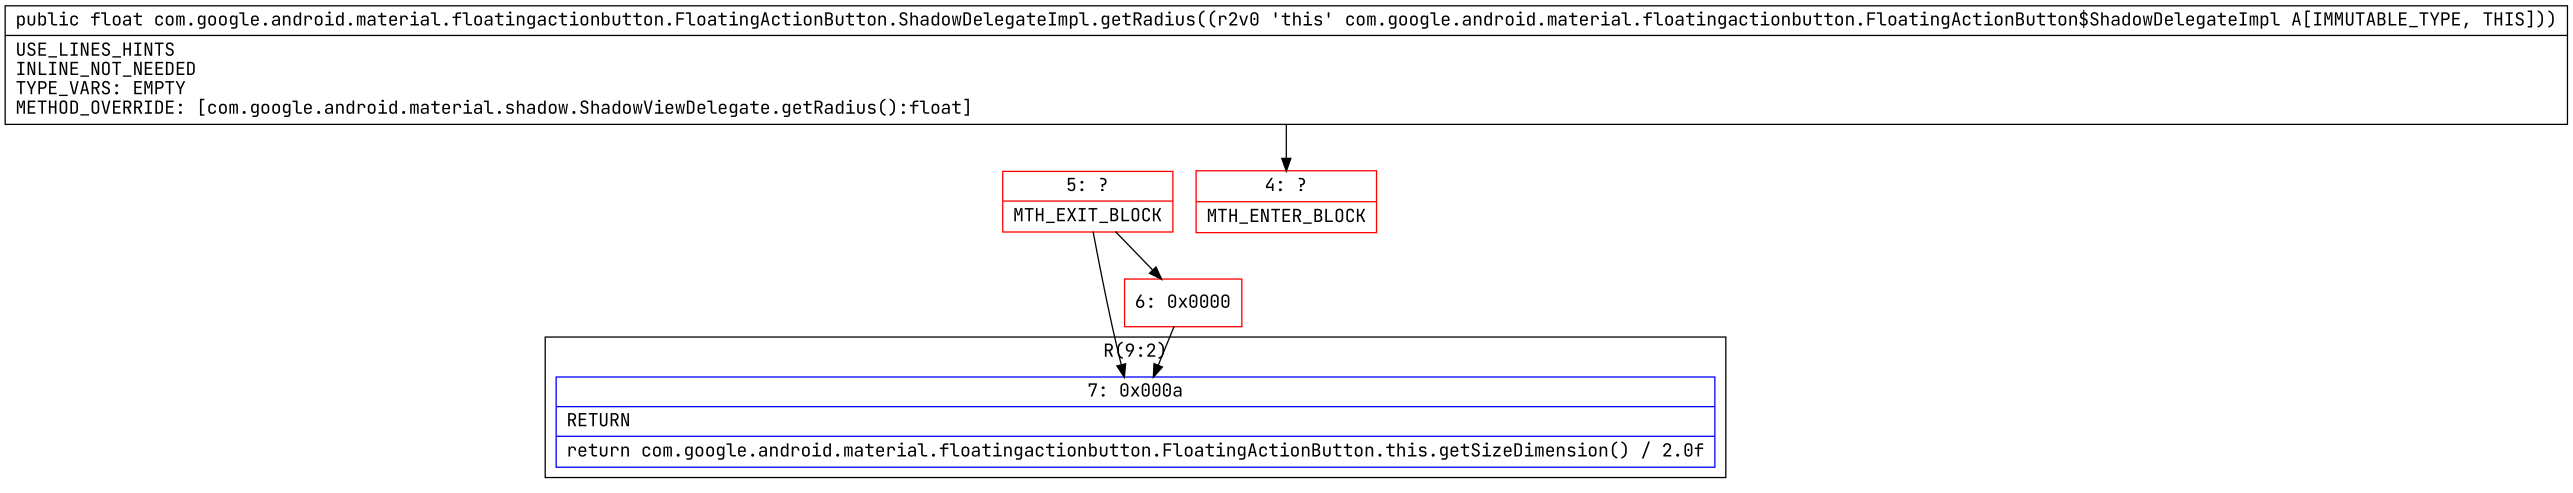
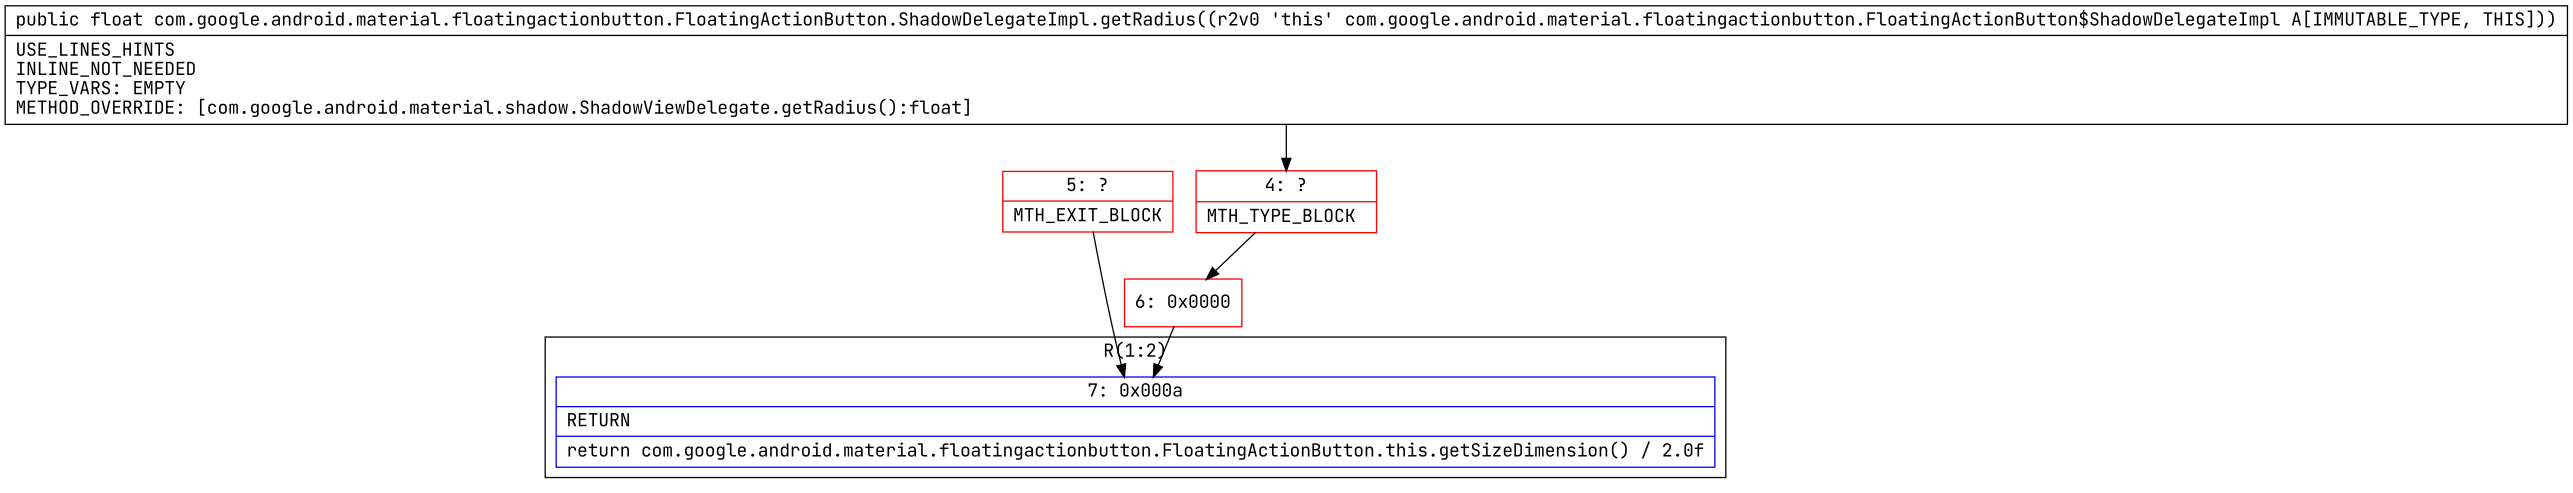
node "4: ?": text "MTH_ENTER_BLOCK" -> "MTH_TYPE_BLOCK"
edge "5: ?" -> "6: 0x0000": now "4: ?" -> "6: 0x0000"
cluster "R(9:2)": label "R(9:2)" -> "R(1:2)"
